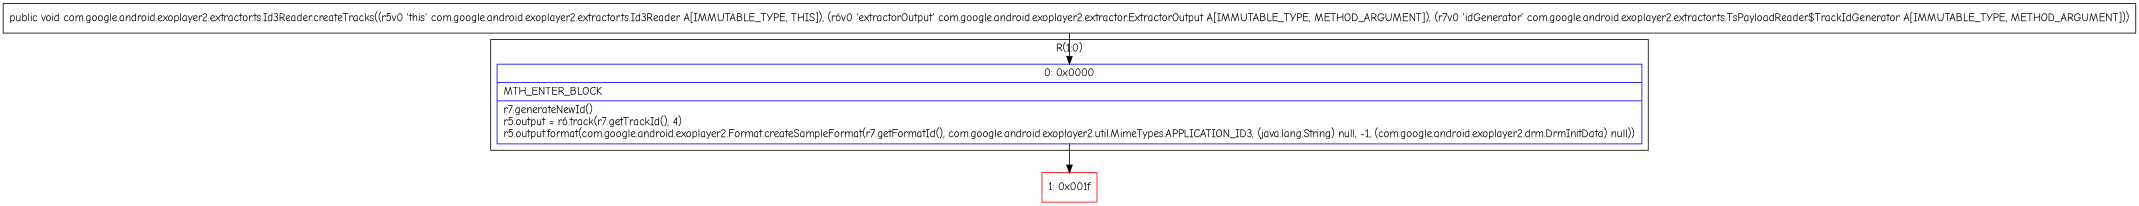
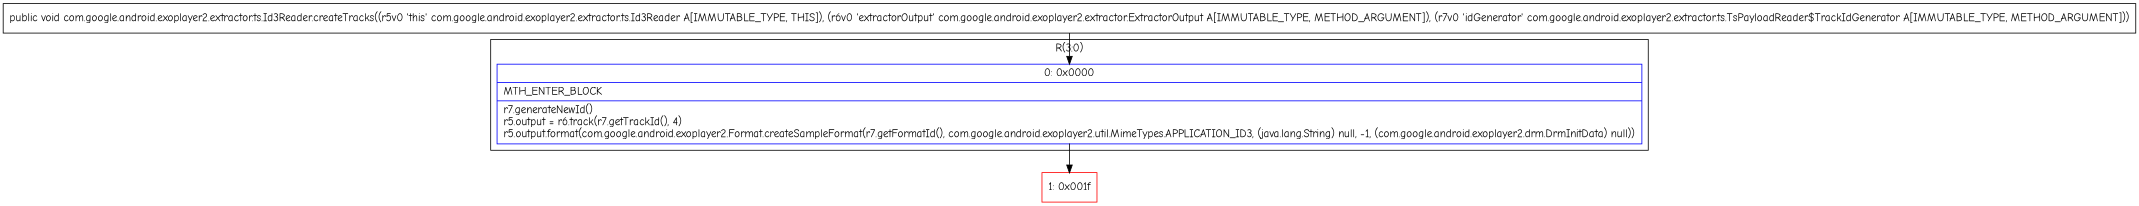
cluster "R(1:0)": label "R(1:0)" -> "R(3:0)"
